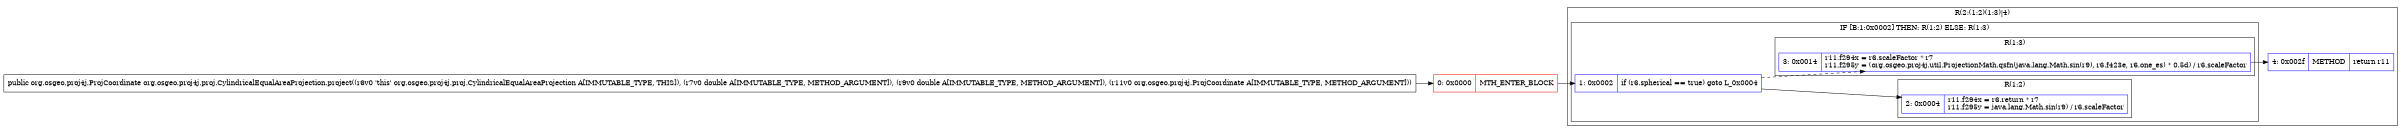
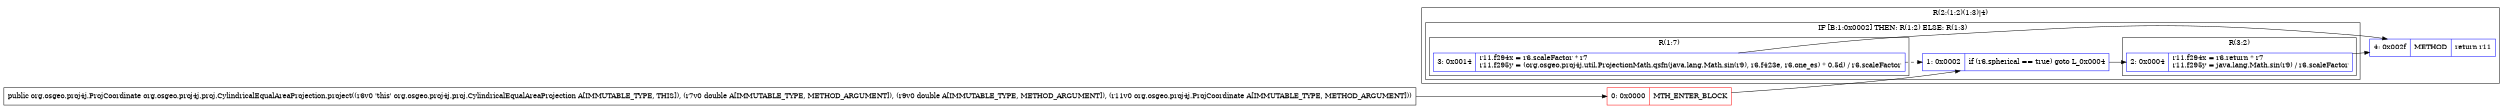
cluster "R(1:3)": label "R(1:3)" -> "R(1:7)"
edge "2: 0x0004" -> "4: 0x002f": added
edge "1: 0x0002" -> "3: 0x0014": reversed
cluster "R(1:2)": label "R(1:2)" -> "R(3:2)"
